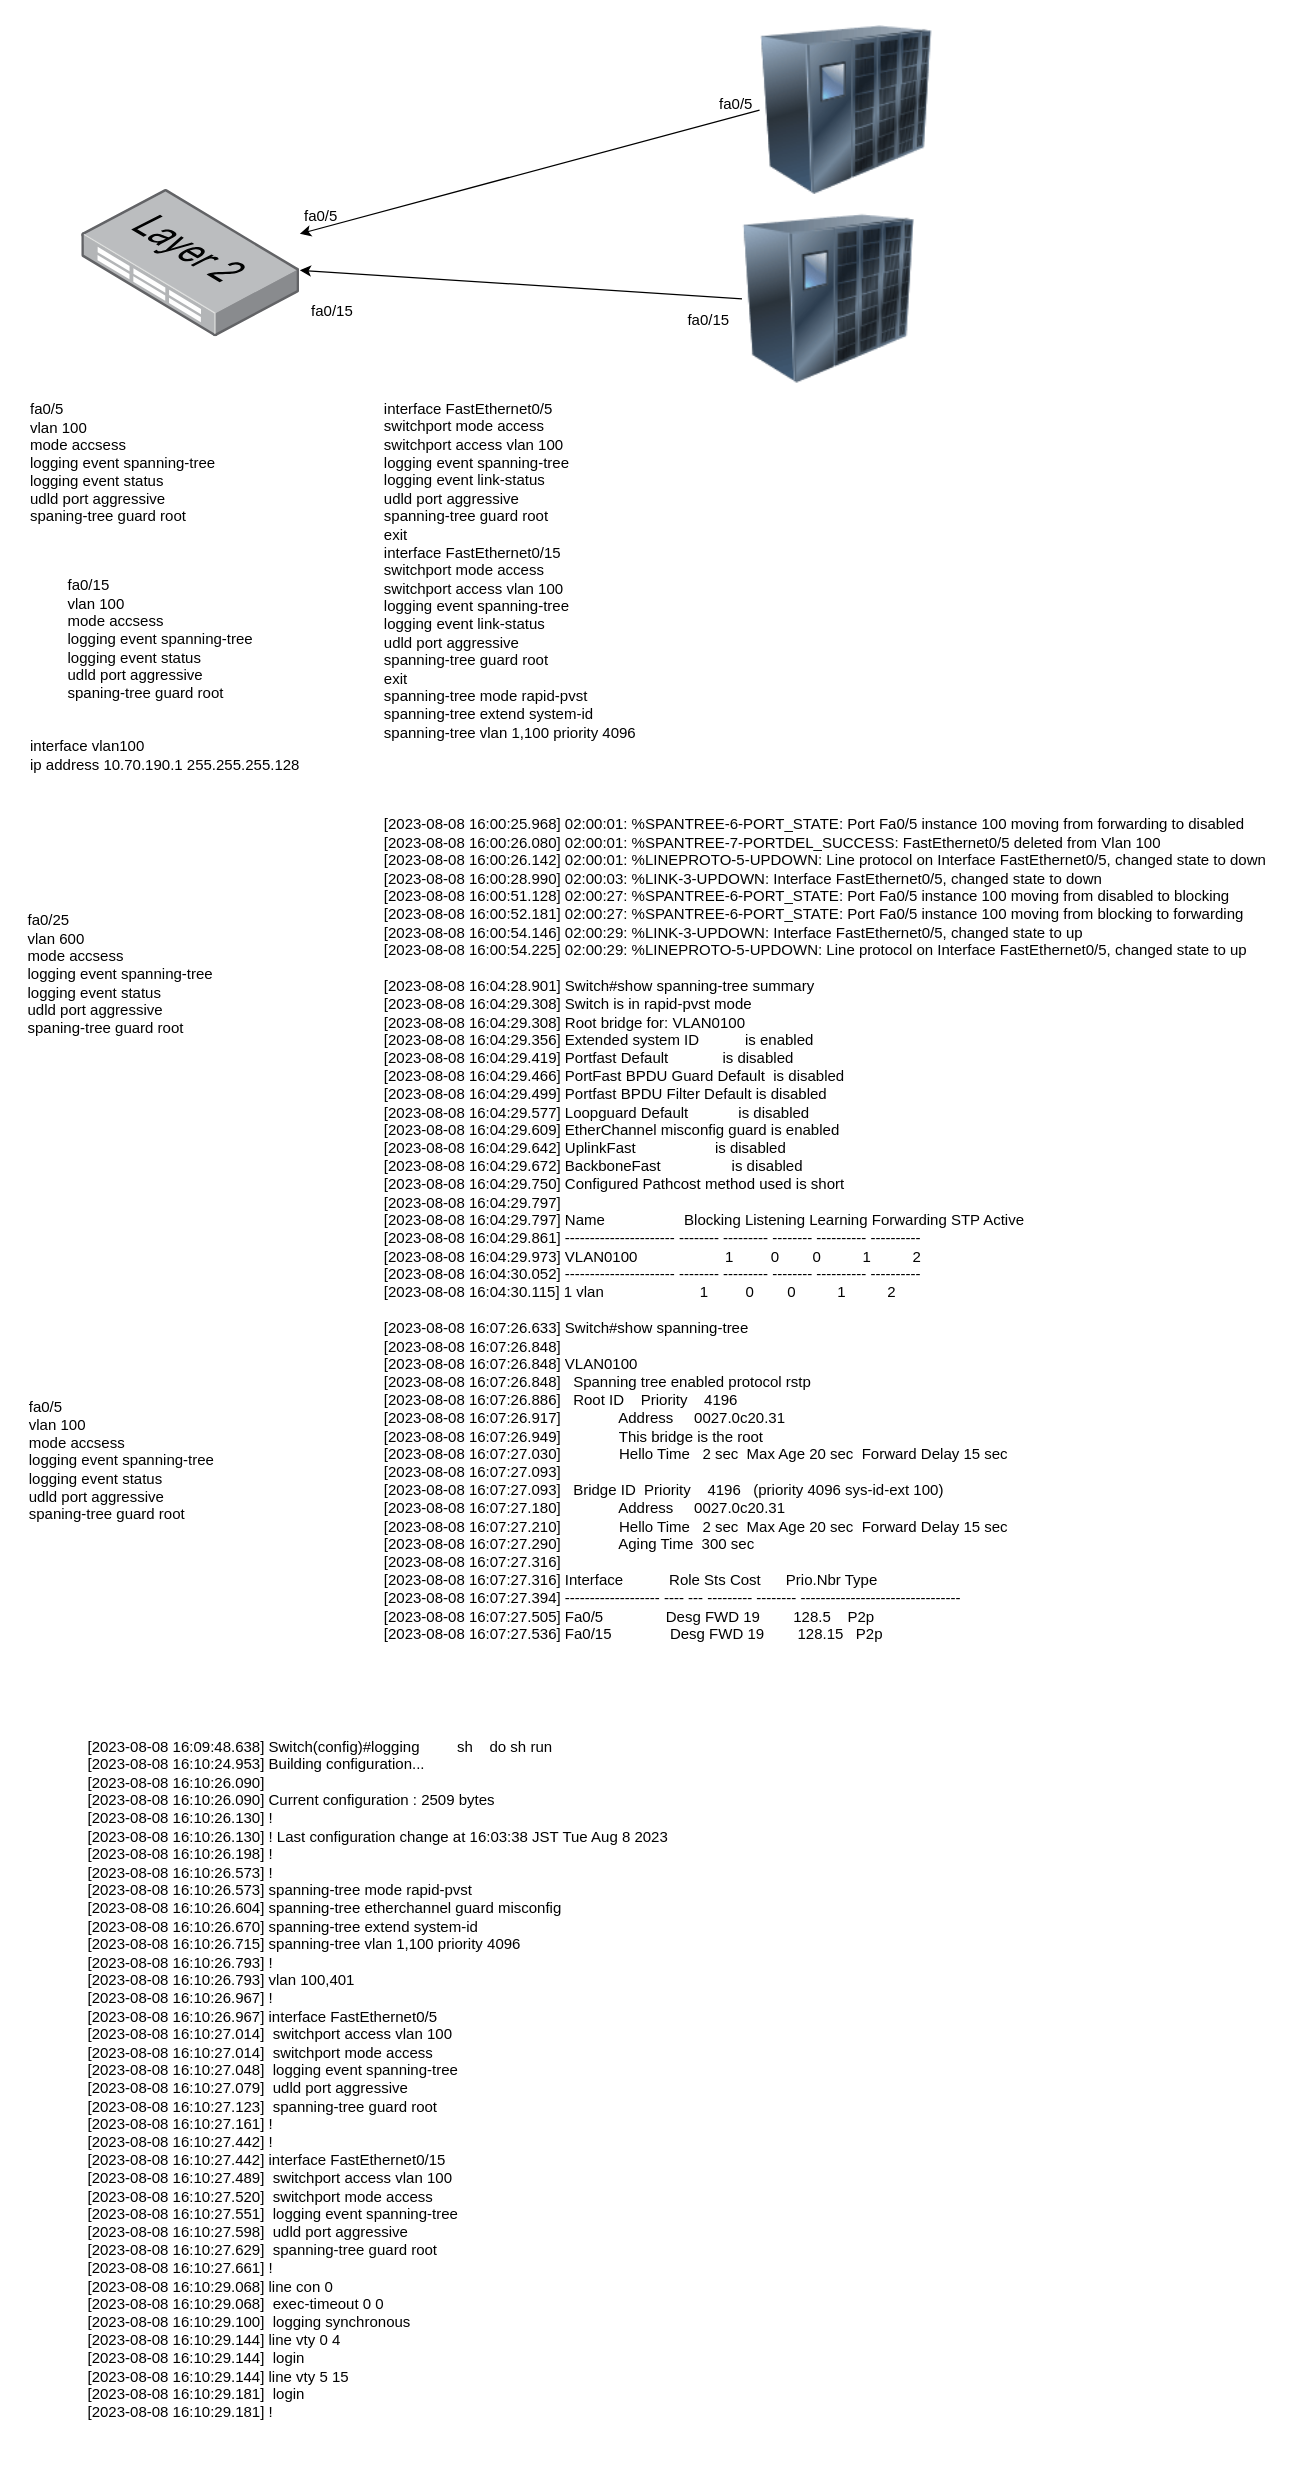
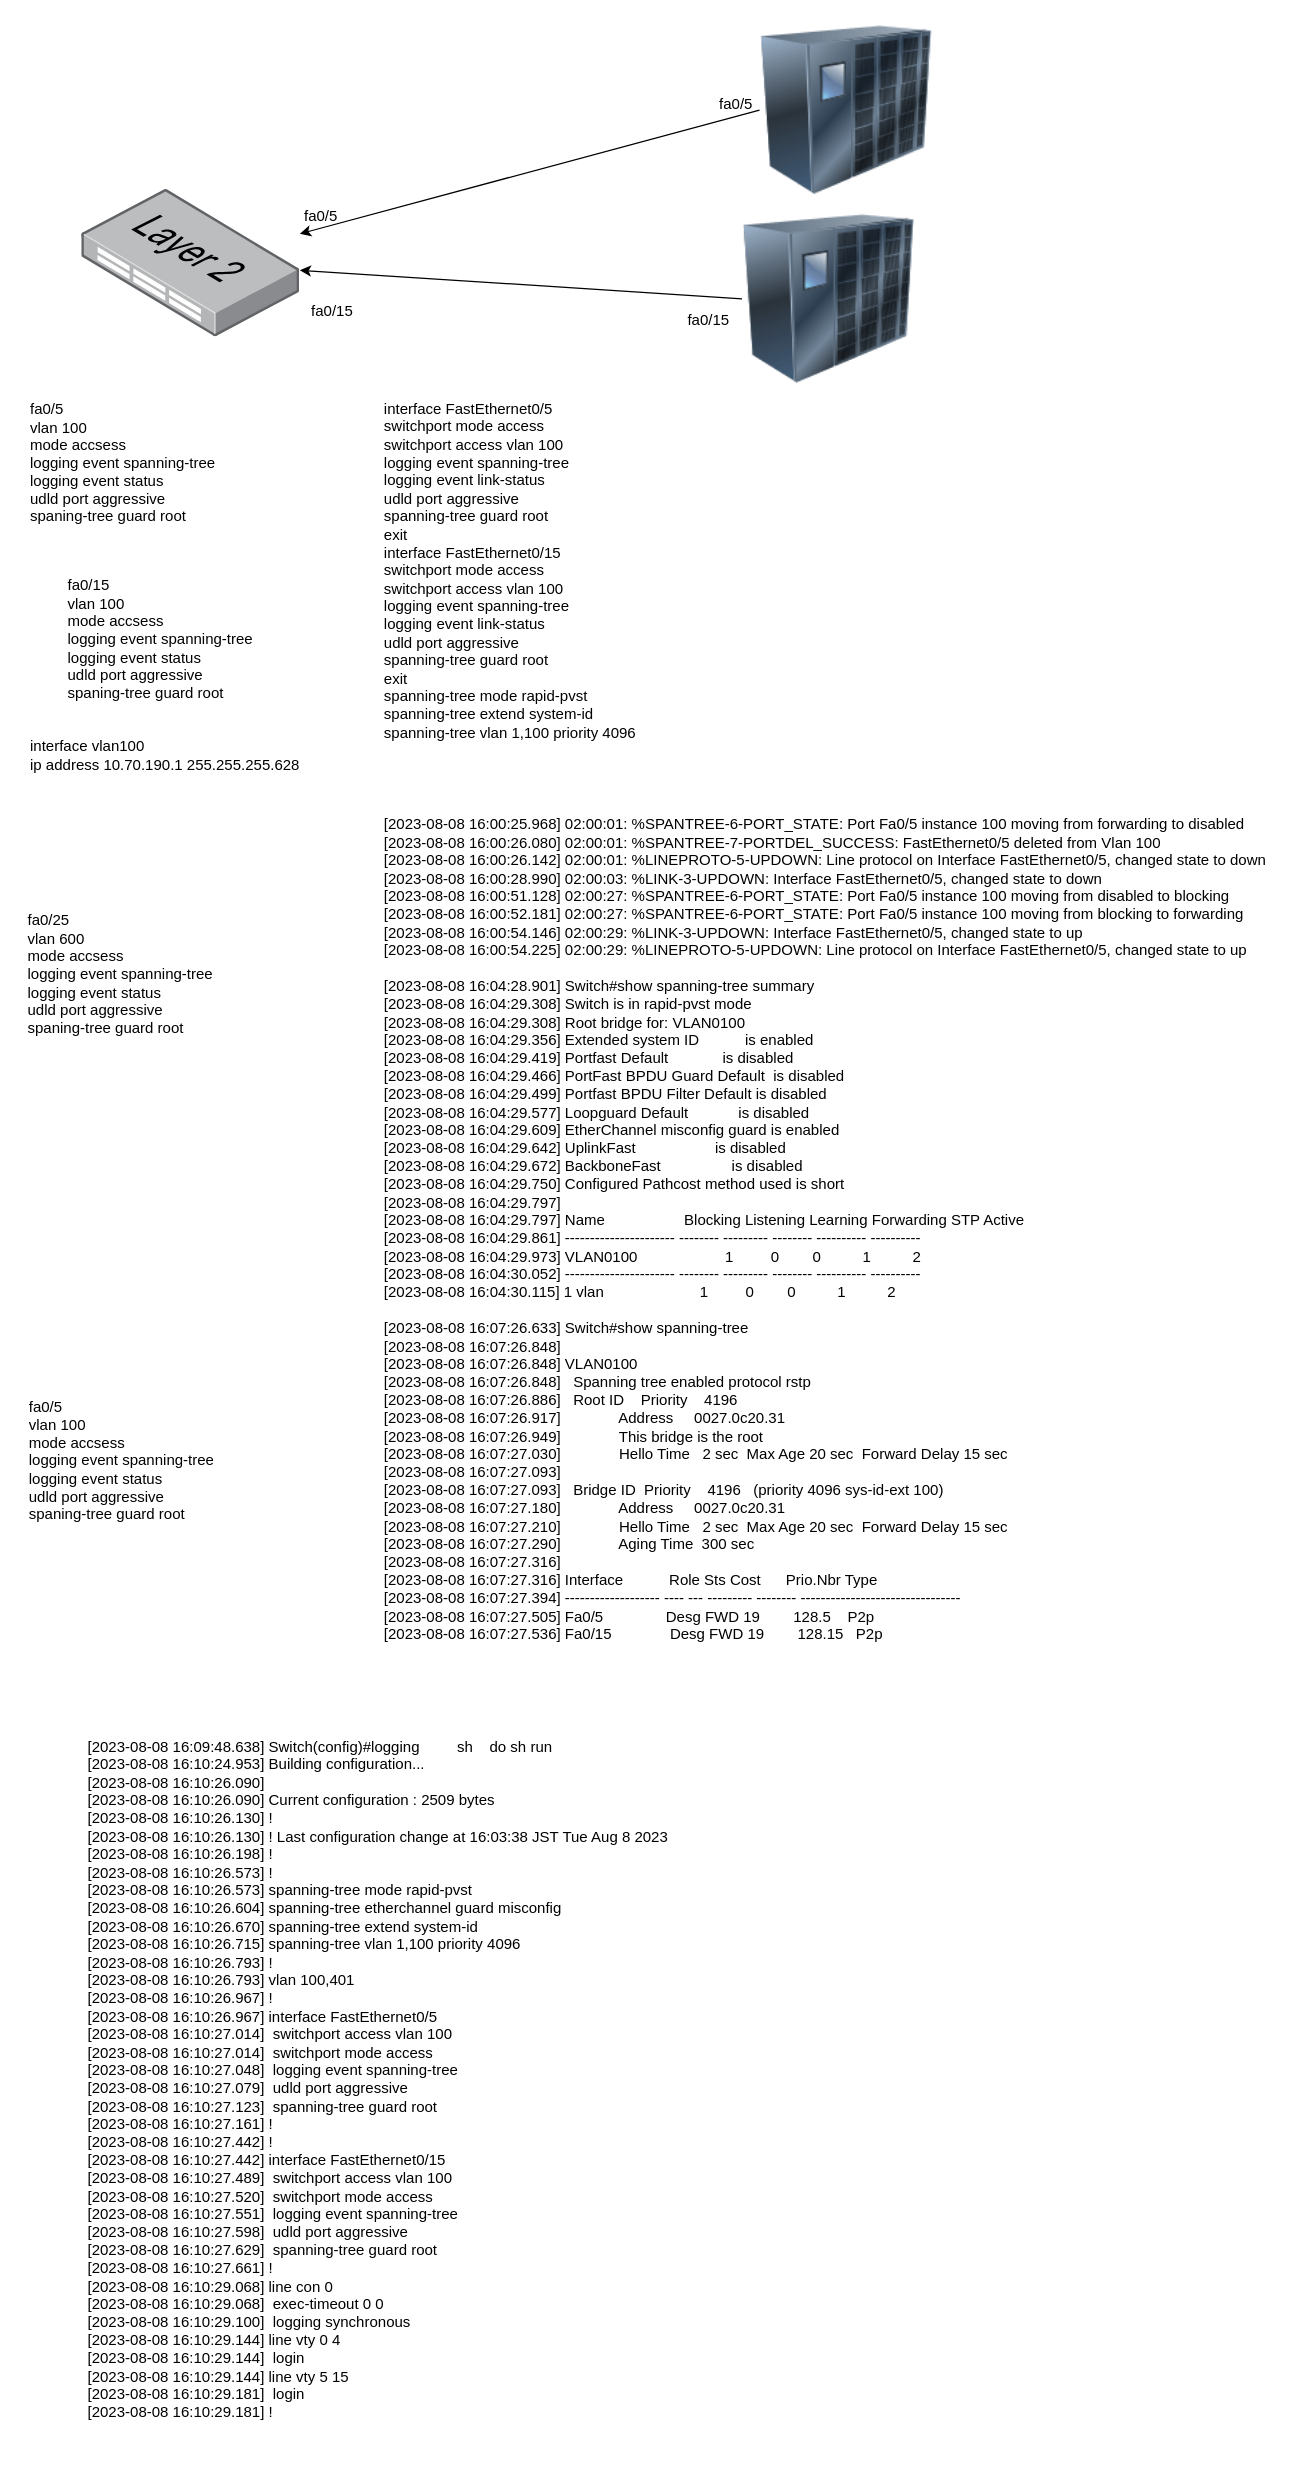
node "interface vlan100 ip address 10.70.190.1 255.255.255.128": label "interface vlan100 ip address 10.70.190.1 255.255.255.128" -> "interface vlan100 ip address 10.70.190.1 255.255.255.628"
